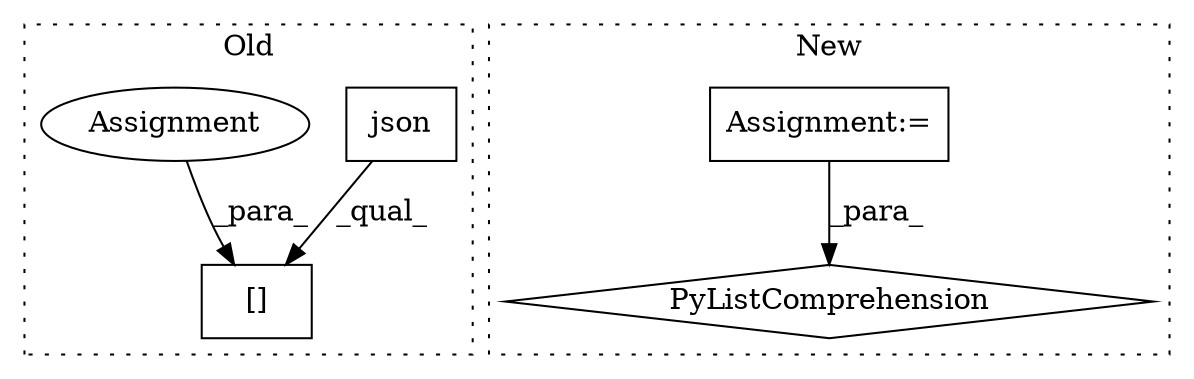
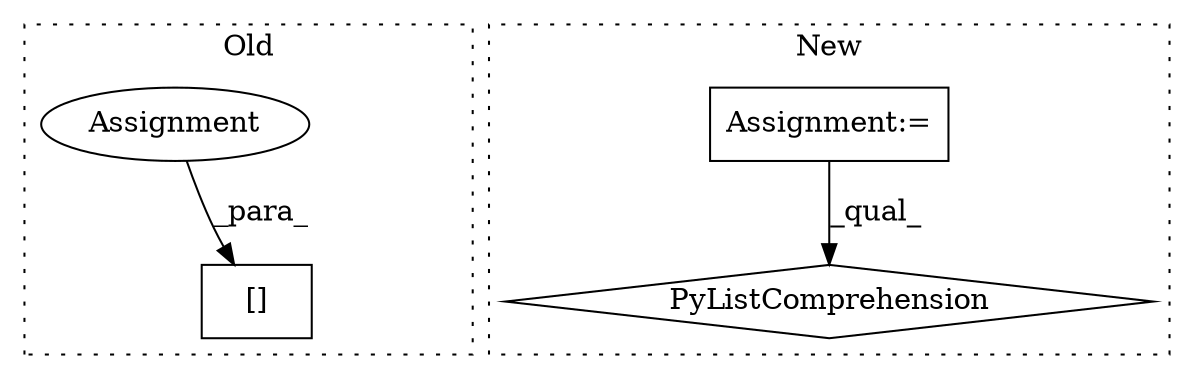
node "json": removed
edge "Assignment:=" -> "PyListComprehension": label "_para_" -> "_qual_"
